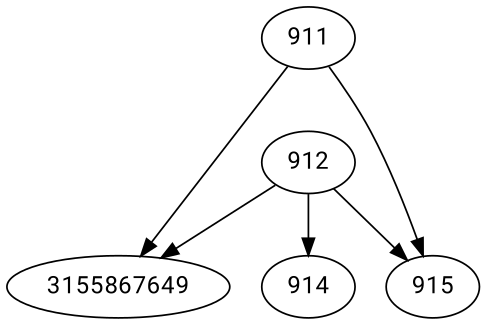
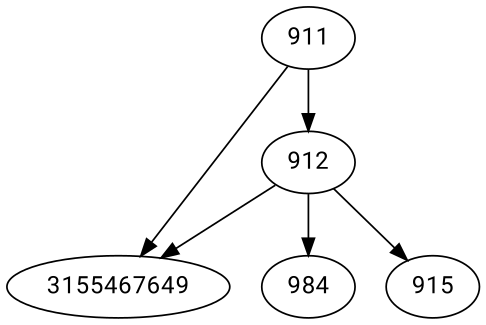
edge "911" -> "915": now "911" -> "912"
node "3155867649": label "3155867649" -> "3155467649"
node "914": label "914" -> "984"
